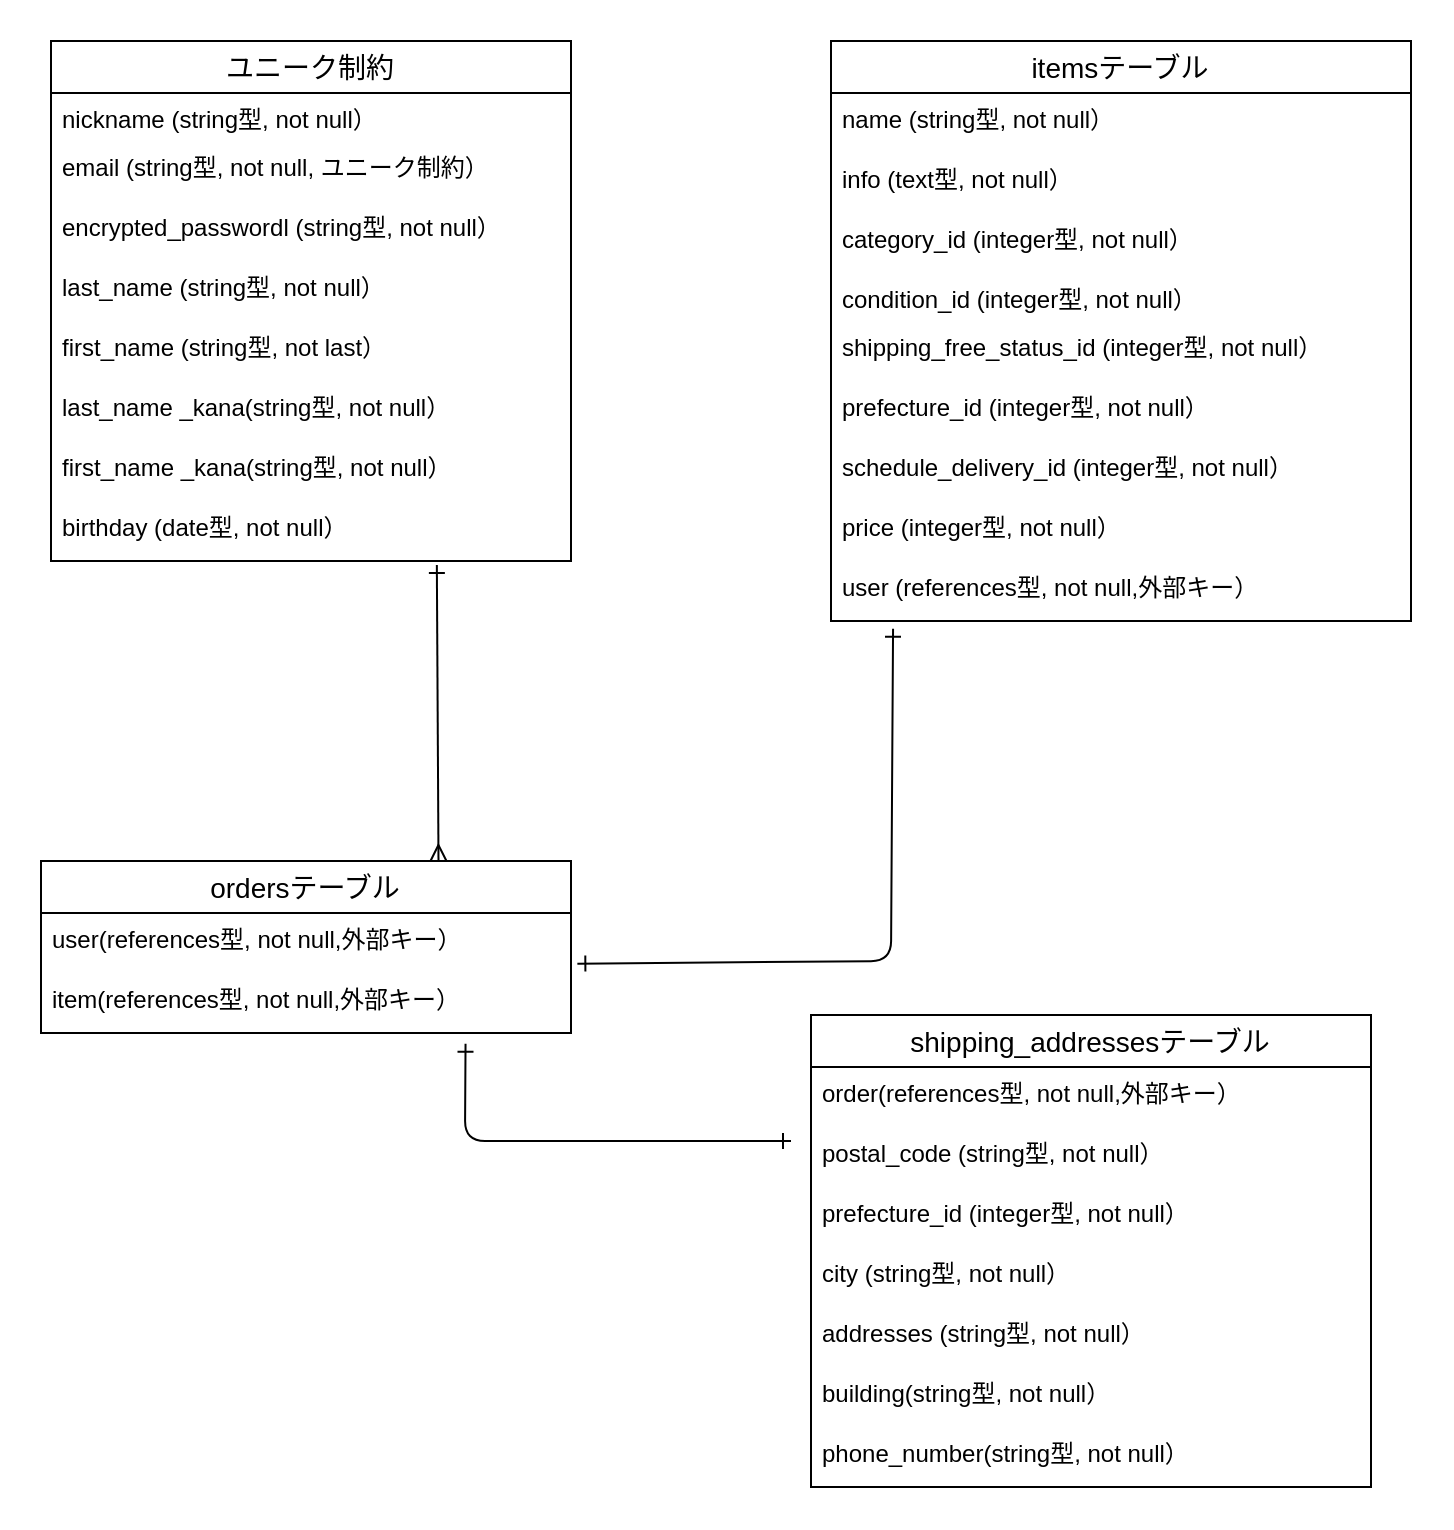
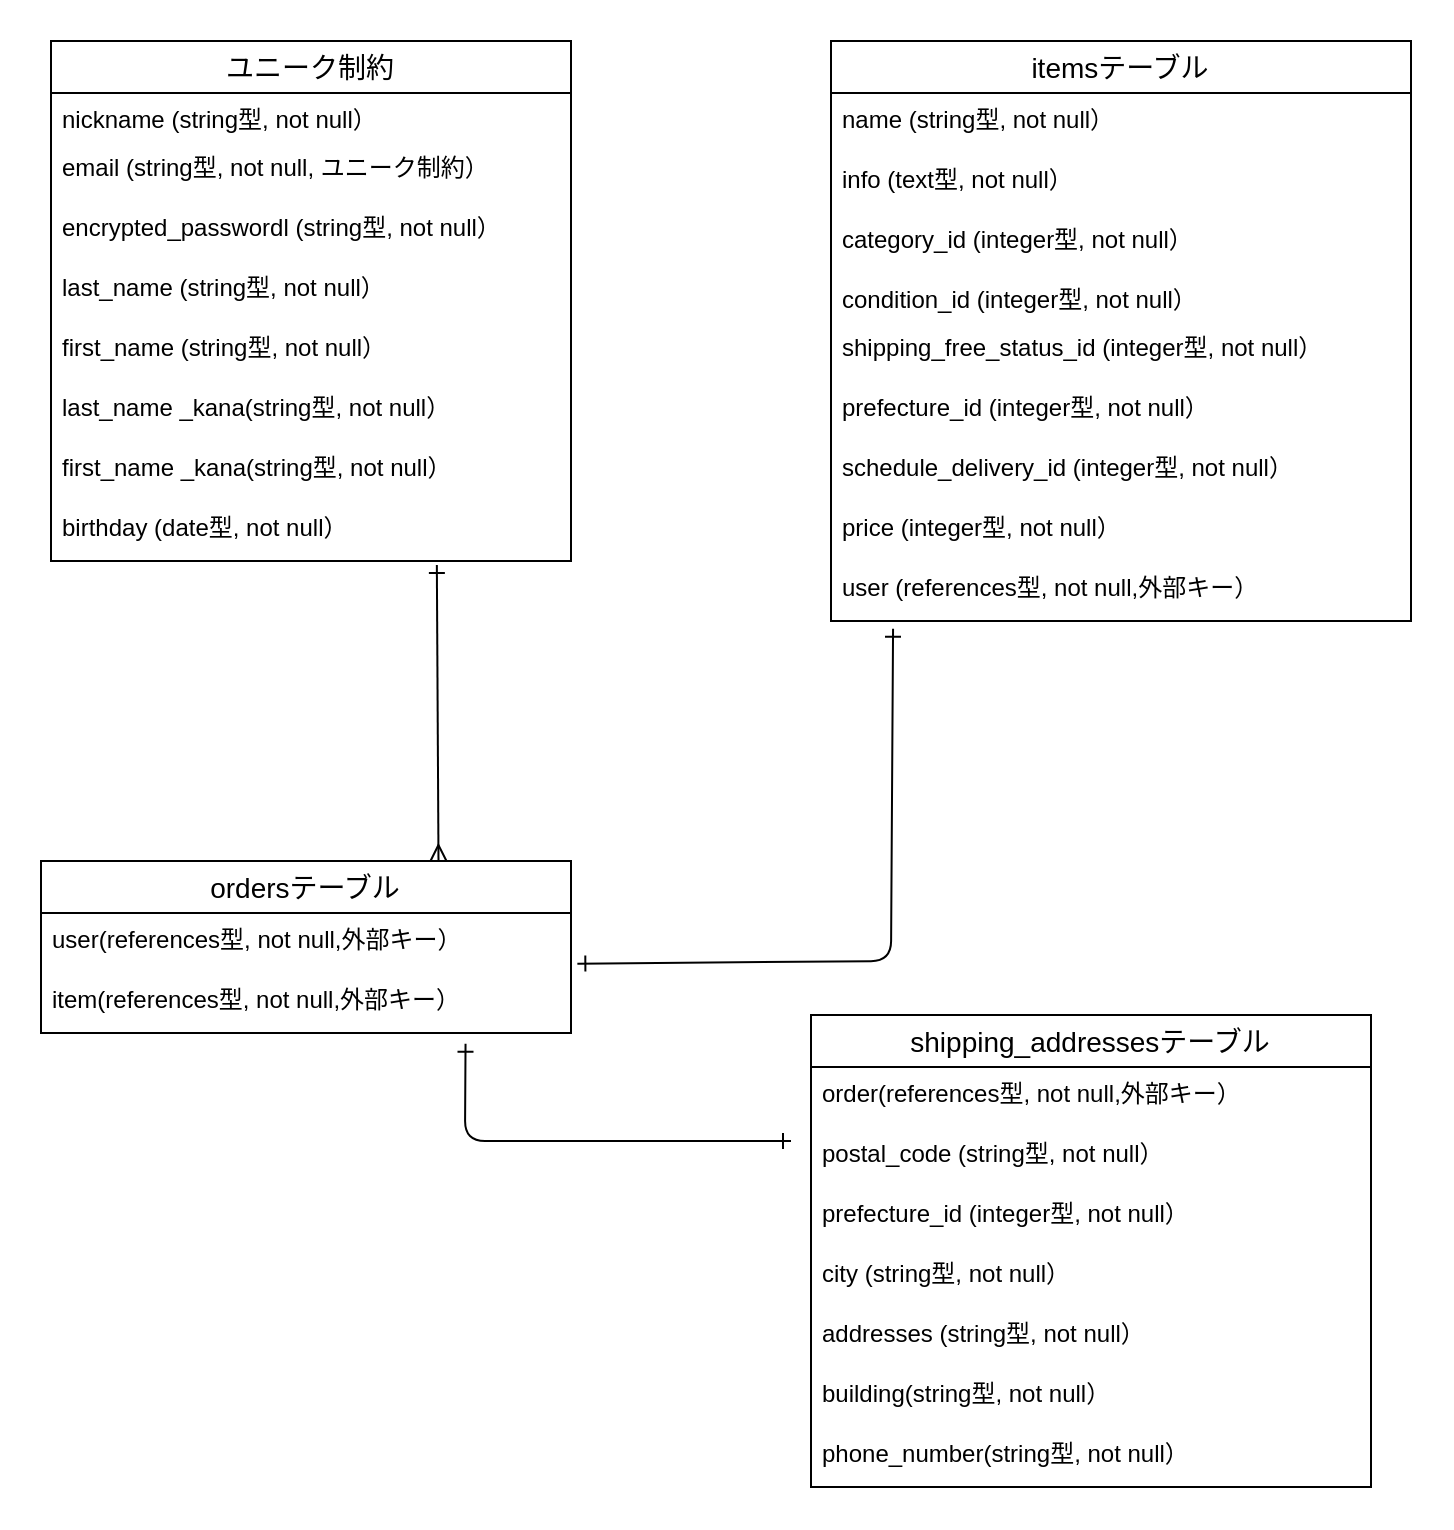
node "first_name (string型, not last）": label "first_name (string型, not last）" -> "first_name (string型, not null）"
